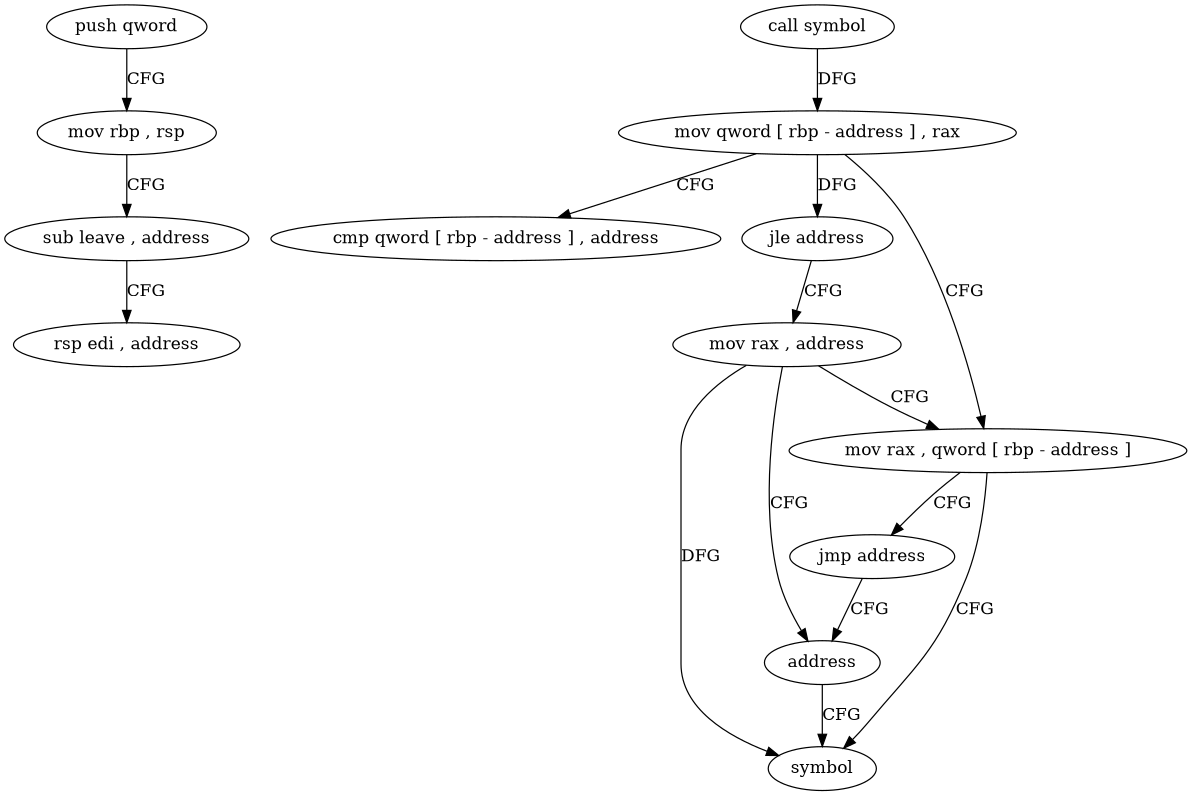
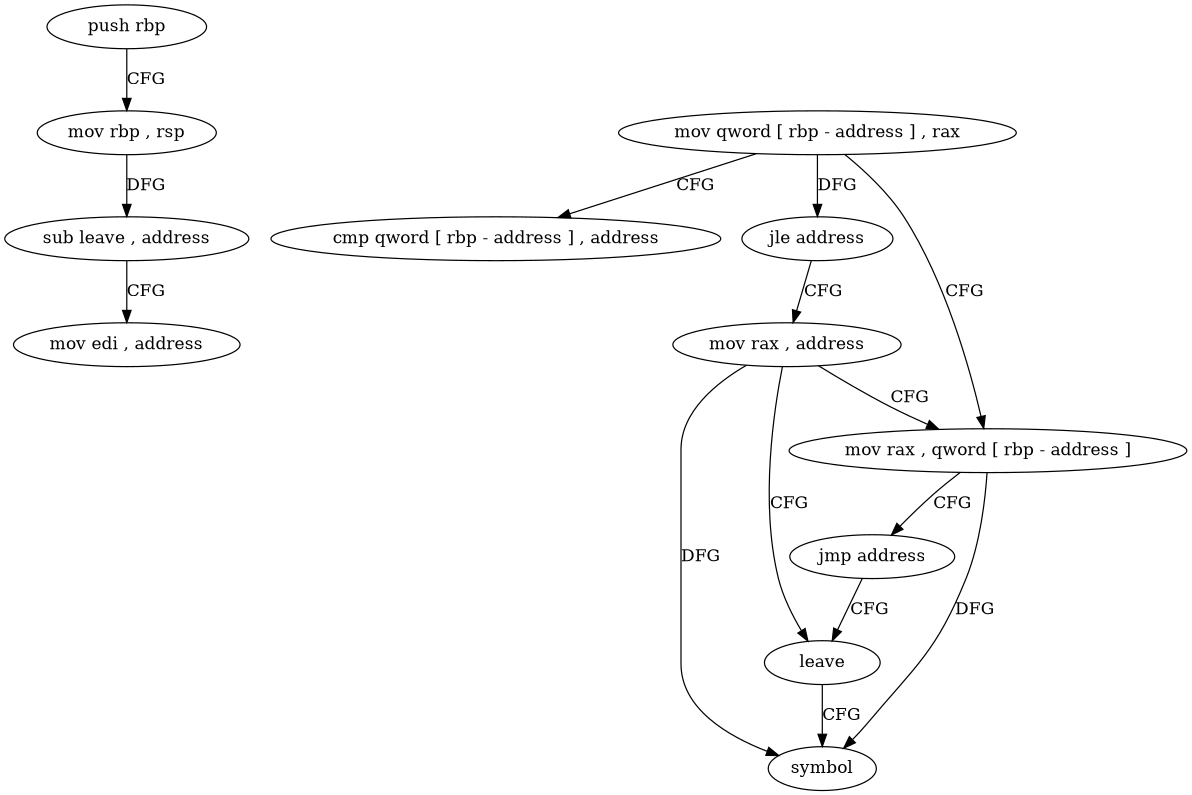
node "push qword": label "push qword" -> "push rbp"
node "call symbol": removed
edge "mov rbp , rsp" -> "sub leave , address": label "CFG" -> "DFG"
node "rsp edi , address": label "rsp edi , address" -> "mov edi , address"
edge "mov rax , qword [ rbp - address ]" -> "symbol": label "CFG" -> "DFG"
node "address": label "address" -> "leave"
